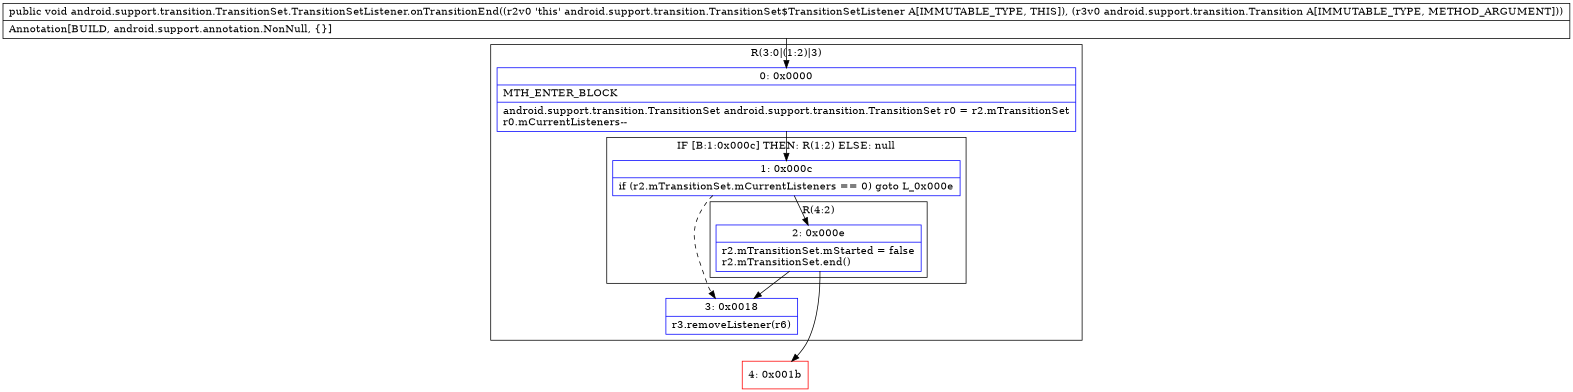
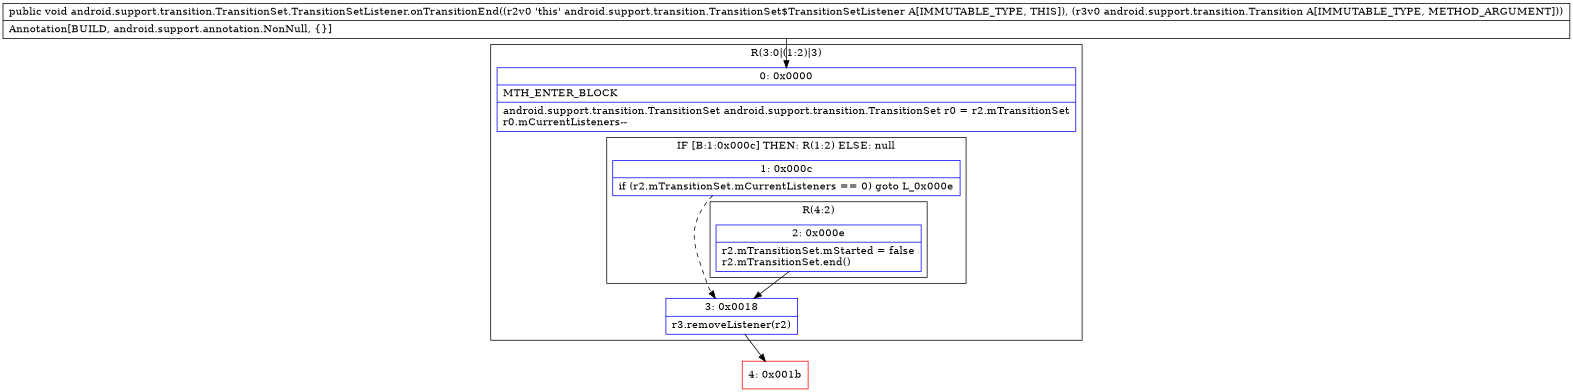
edge "0: 0x0000" -> "1: 0x000c": removed
edge "1: 0x000c" -> "2: 0x000e": removed
edge "2: 0x000e" -> "4: 0x001b": now "3: 0x0018" -> "4: 0x001b"
node "3: 0x0018": text "r3.removeListener(r6)" -> "r3.removeListener(r2)"
